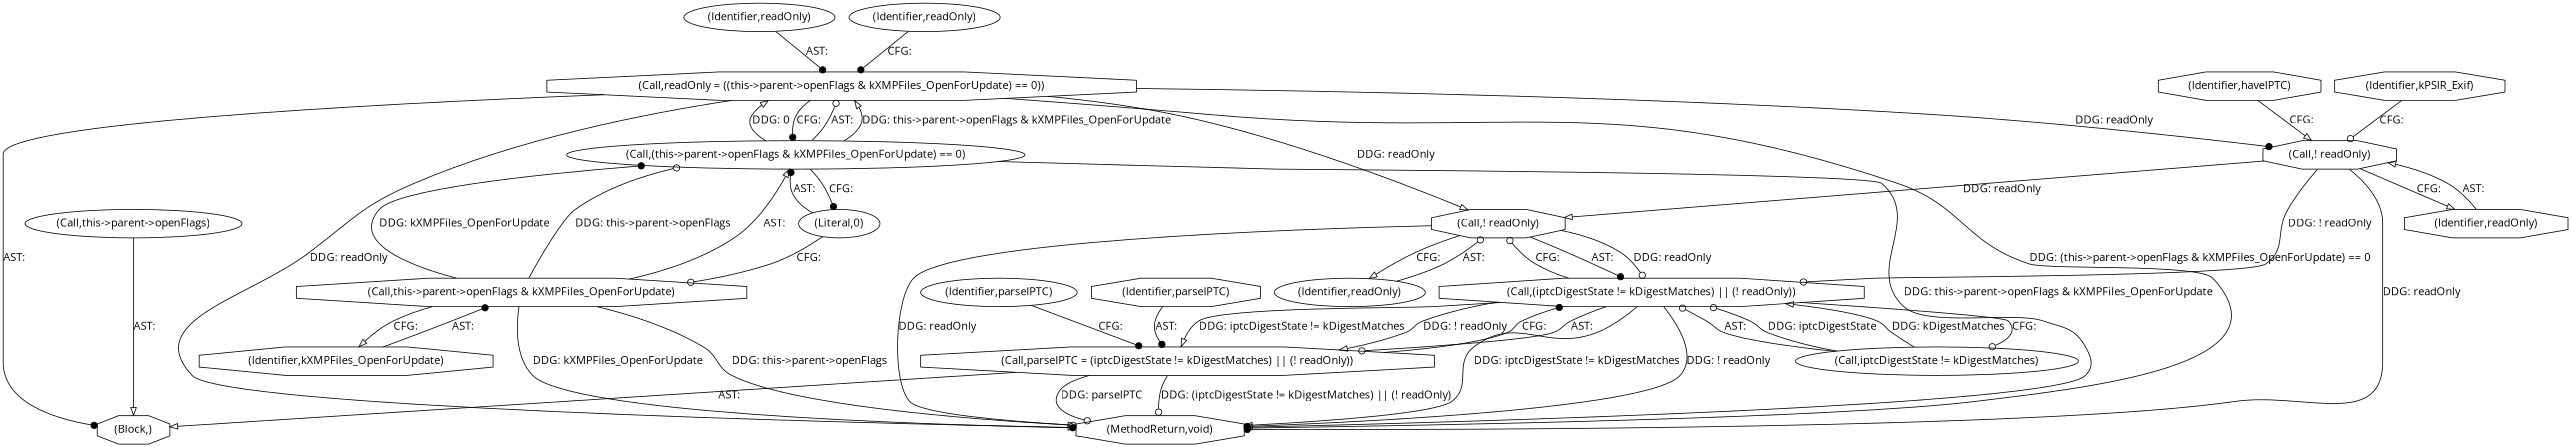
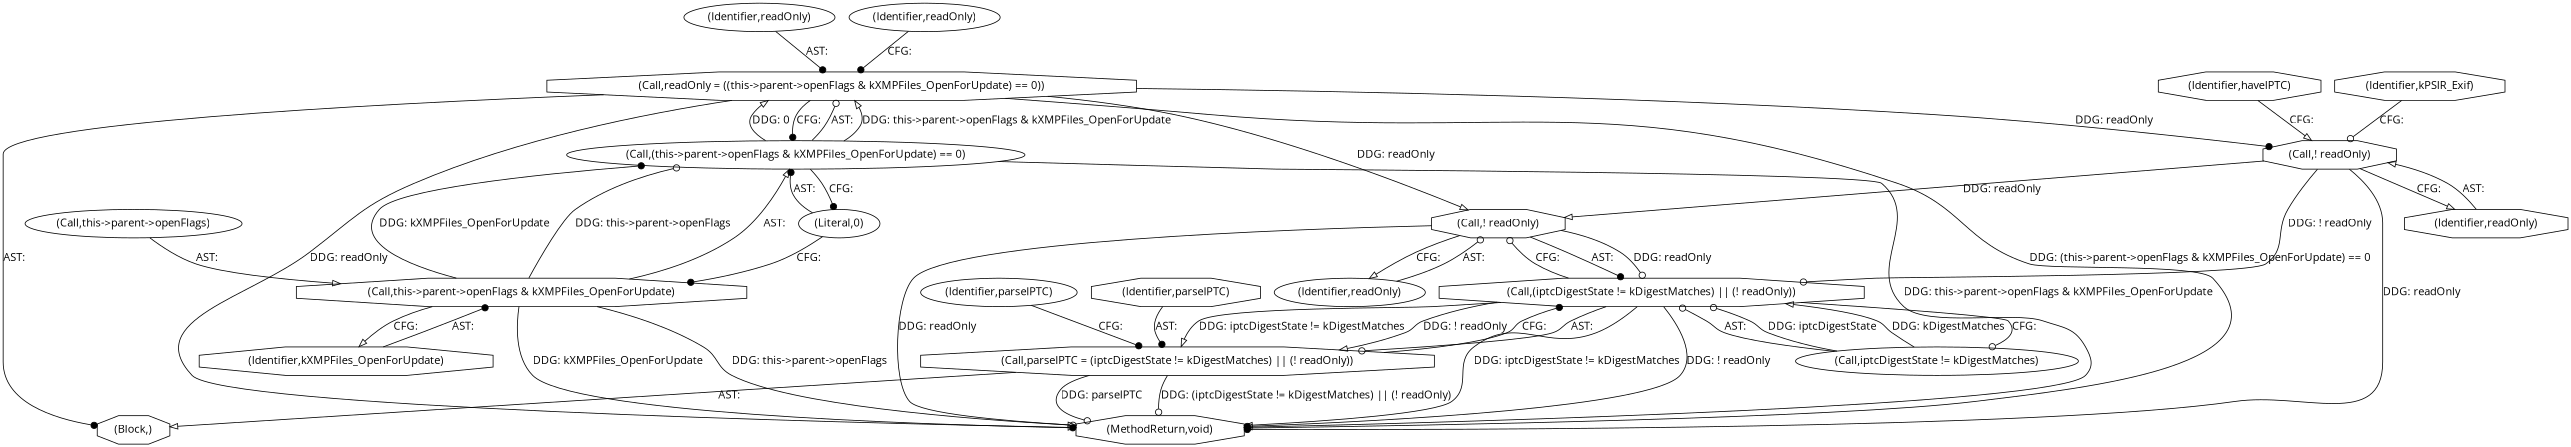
edge "(Literal,0)" -> "(Call,this->parent->openFlags & kXMPFiles_OpenForUpdate)": arrowhead odot -> dot
edge "(Call,this->parent->openFlags)" -> "(Block,)": now "(Call,this->parent->openFlags)" -> "(Call,this->parent->openFlags & kXMPFiles_OpenForUpdate)"
